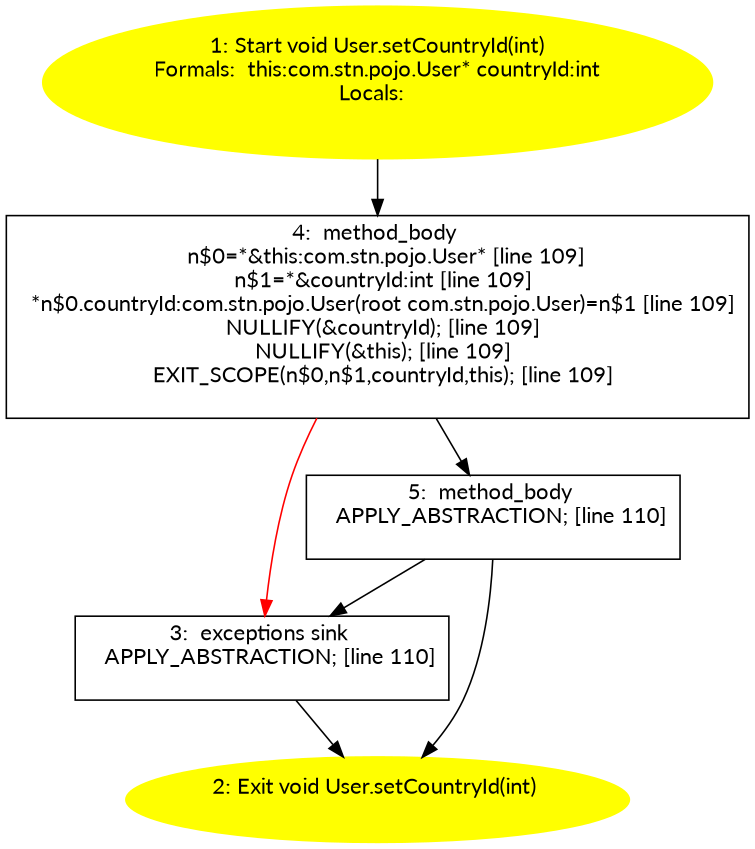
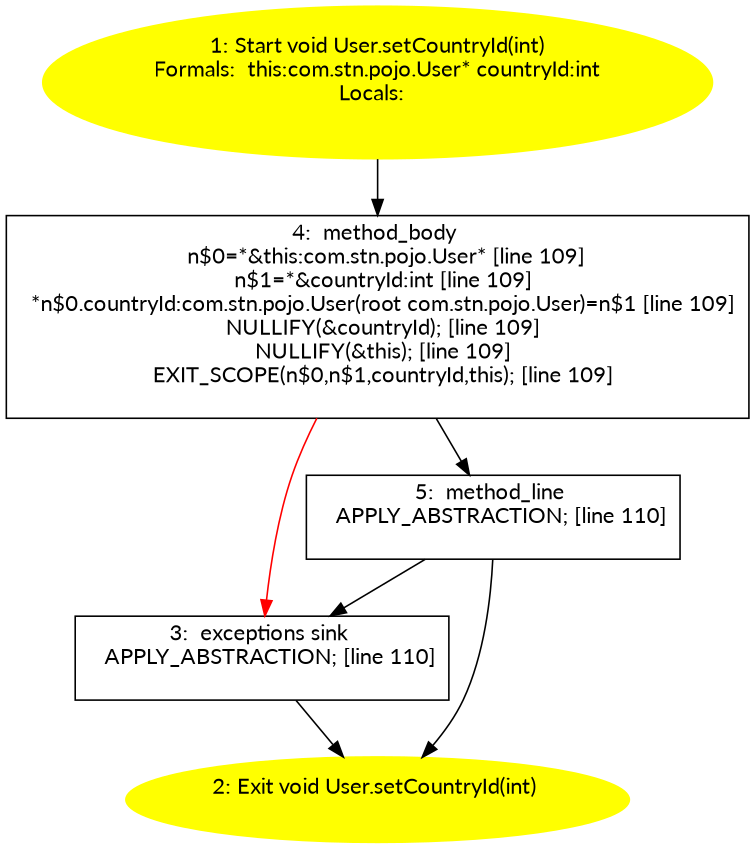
node "5:  method_body APPLY_ABSTRACTION; [line 110]": label "5:  method_body APPLY_ABSTRACTION; [line 110]" -> "5:  method_line APPLY_ABSTRACTION; [line 110]"
